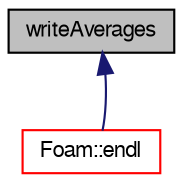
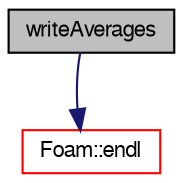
edge "Foam::endl" -> "writeAverages": reversed
